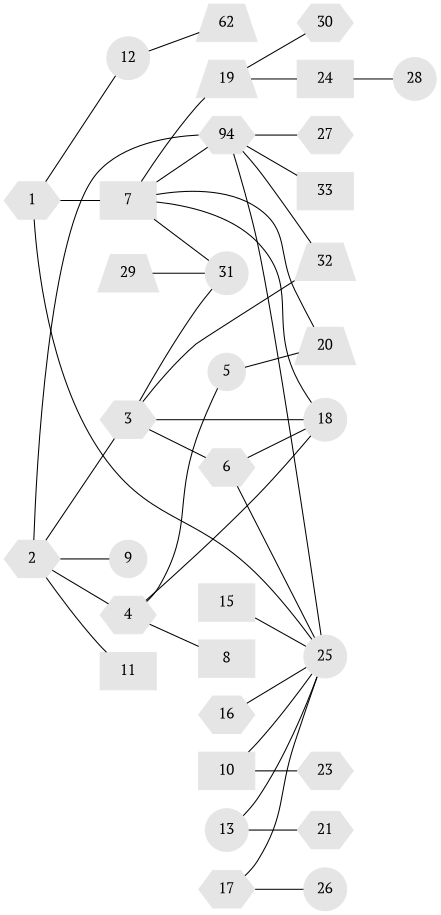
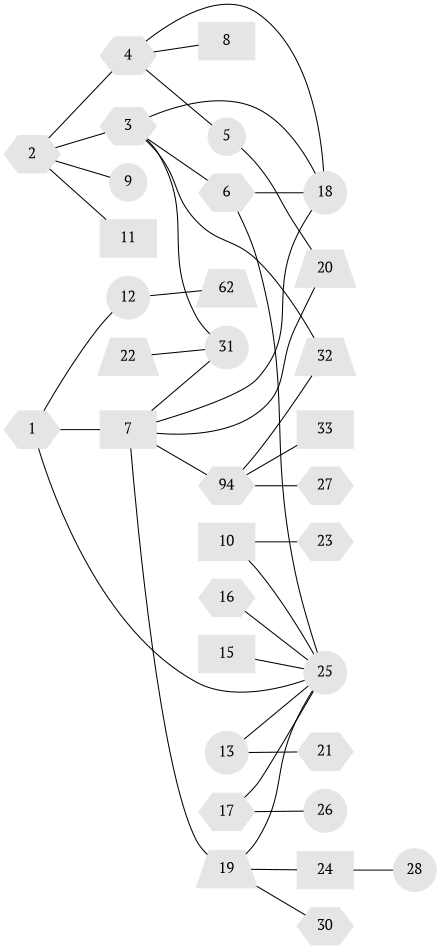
node "29": label "29" -> "22"
edge "94" -- "2": removed
edge "94" -- "25": now "19" -- "25"
